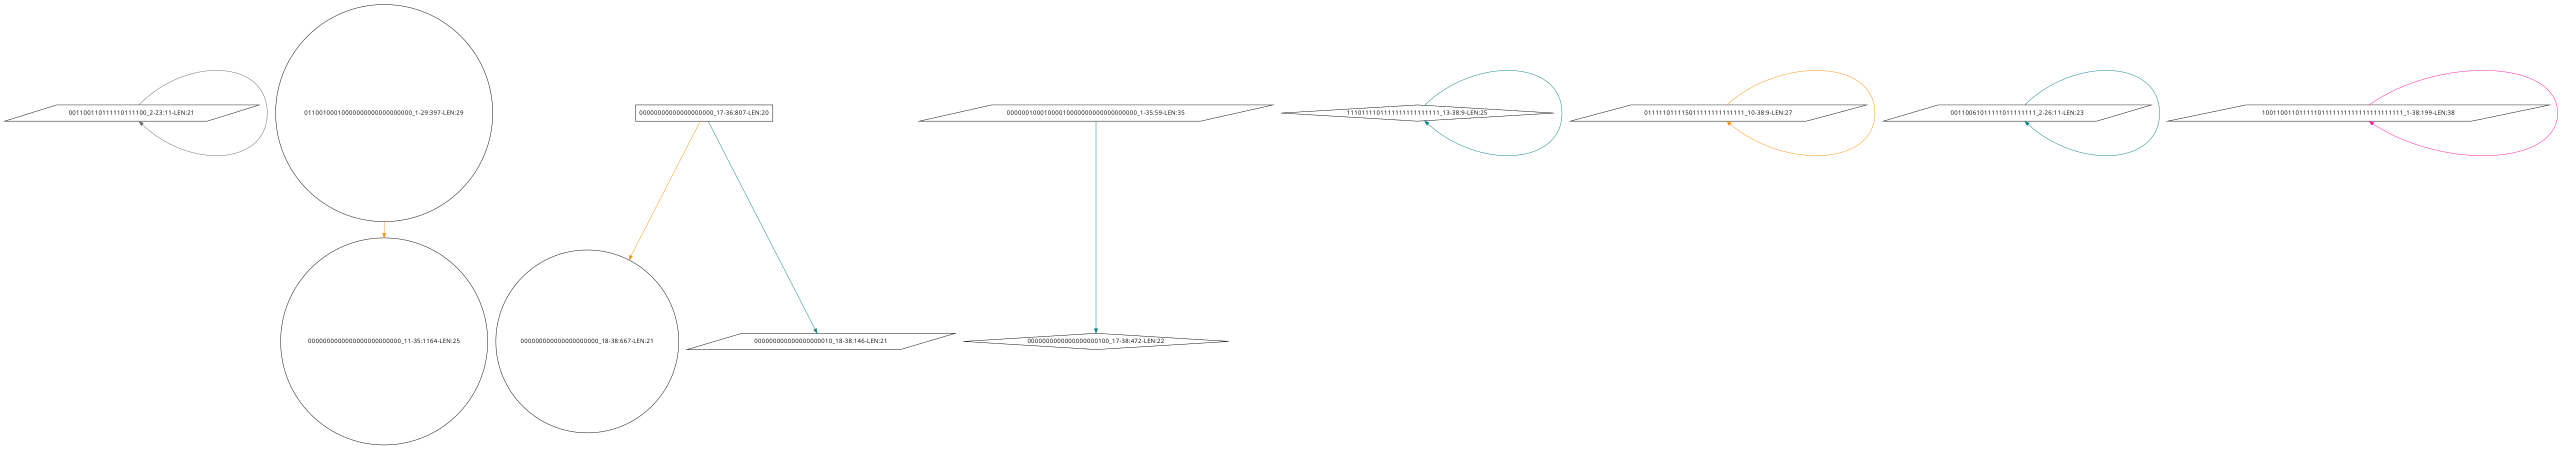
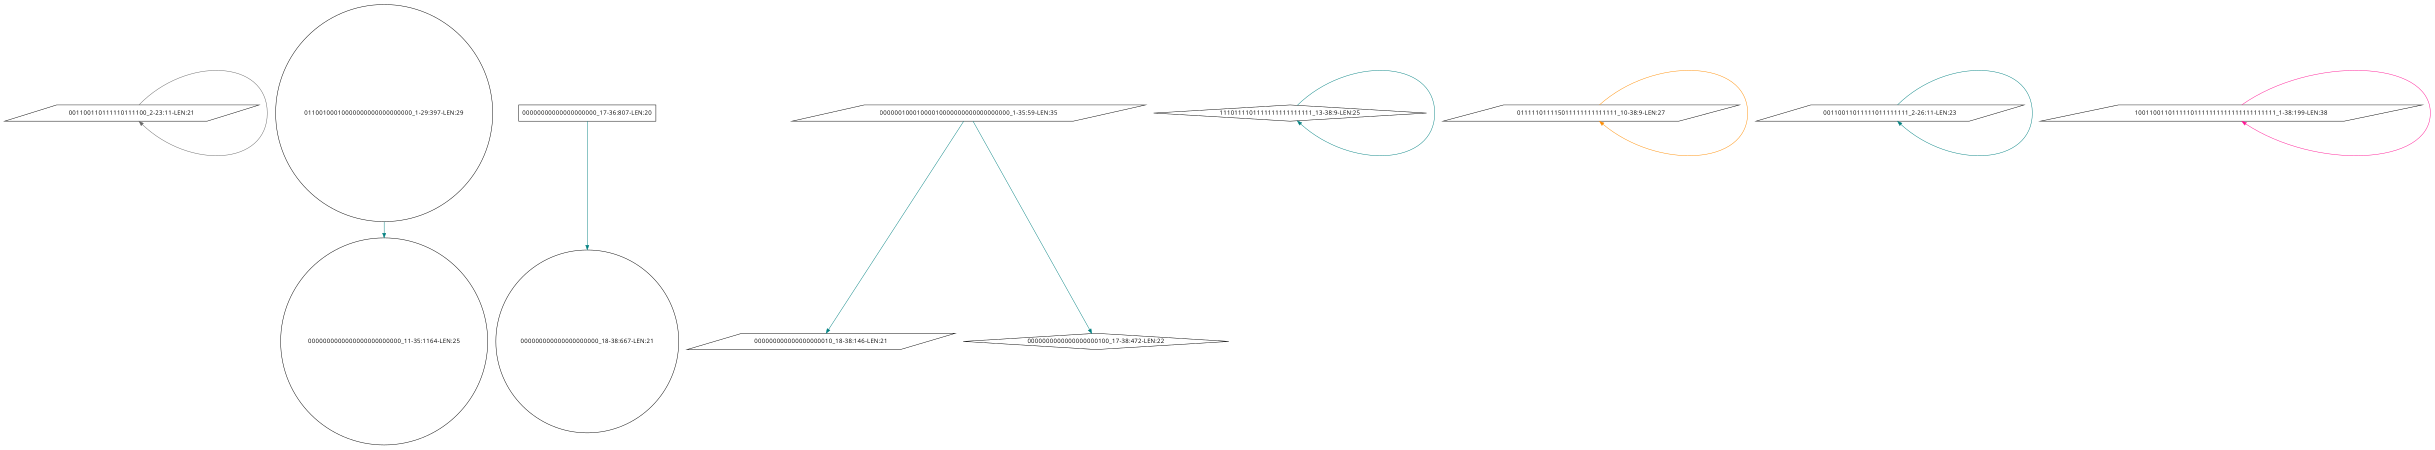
node "00110061011111011111111_2-26:11-LEN:23": label "00110061011111011111111_2-26:11-LEN:23" -> "00110011011111011111111_2-26:11-LEN:23"
edge "00000000000000000000_17-36:807-LEN:20" -> "000000000000000000000_18-38:667-LEN:21": color darkorange -> teal
edge "00000000000000000000_17-36:807-LEN:20" -> "000000000000000000010_18-38:146-LEN:21": now "00000010001000010000000000000000000_1-35:59-LEN:35" -> "000000000000000000010_18-38:146-LEN:21"
edge "01100100010000000000000000000_1-29:397-LEN:29" -> "0000000000000000000000000_11-35:1164-LEN:25": color darkorange -> teal
